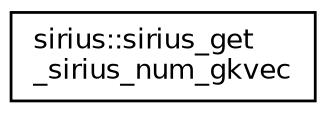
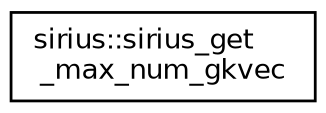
node "sirius::sirius_get _sirius_num_gkvec": label "sirius::sirius_get _sirius_num_gkvec" -> "sirius::sirius_get _max_num_gkvec"
